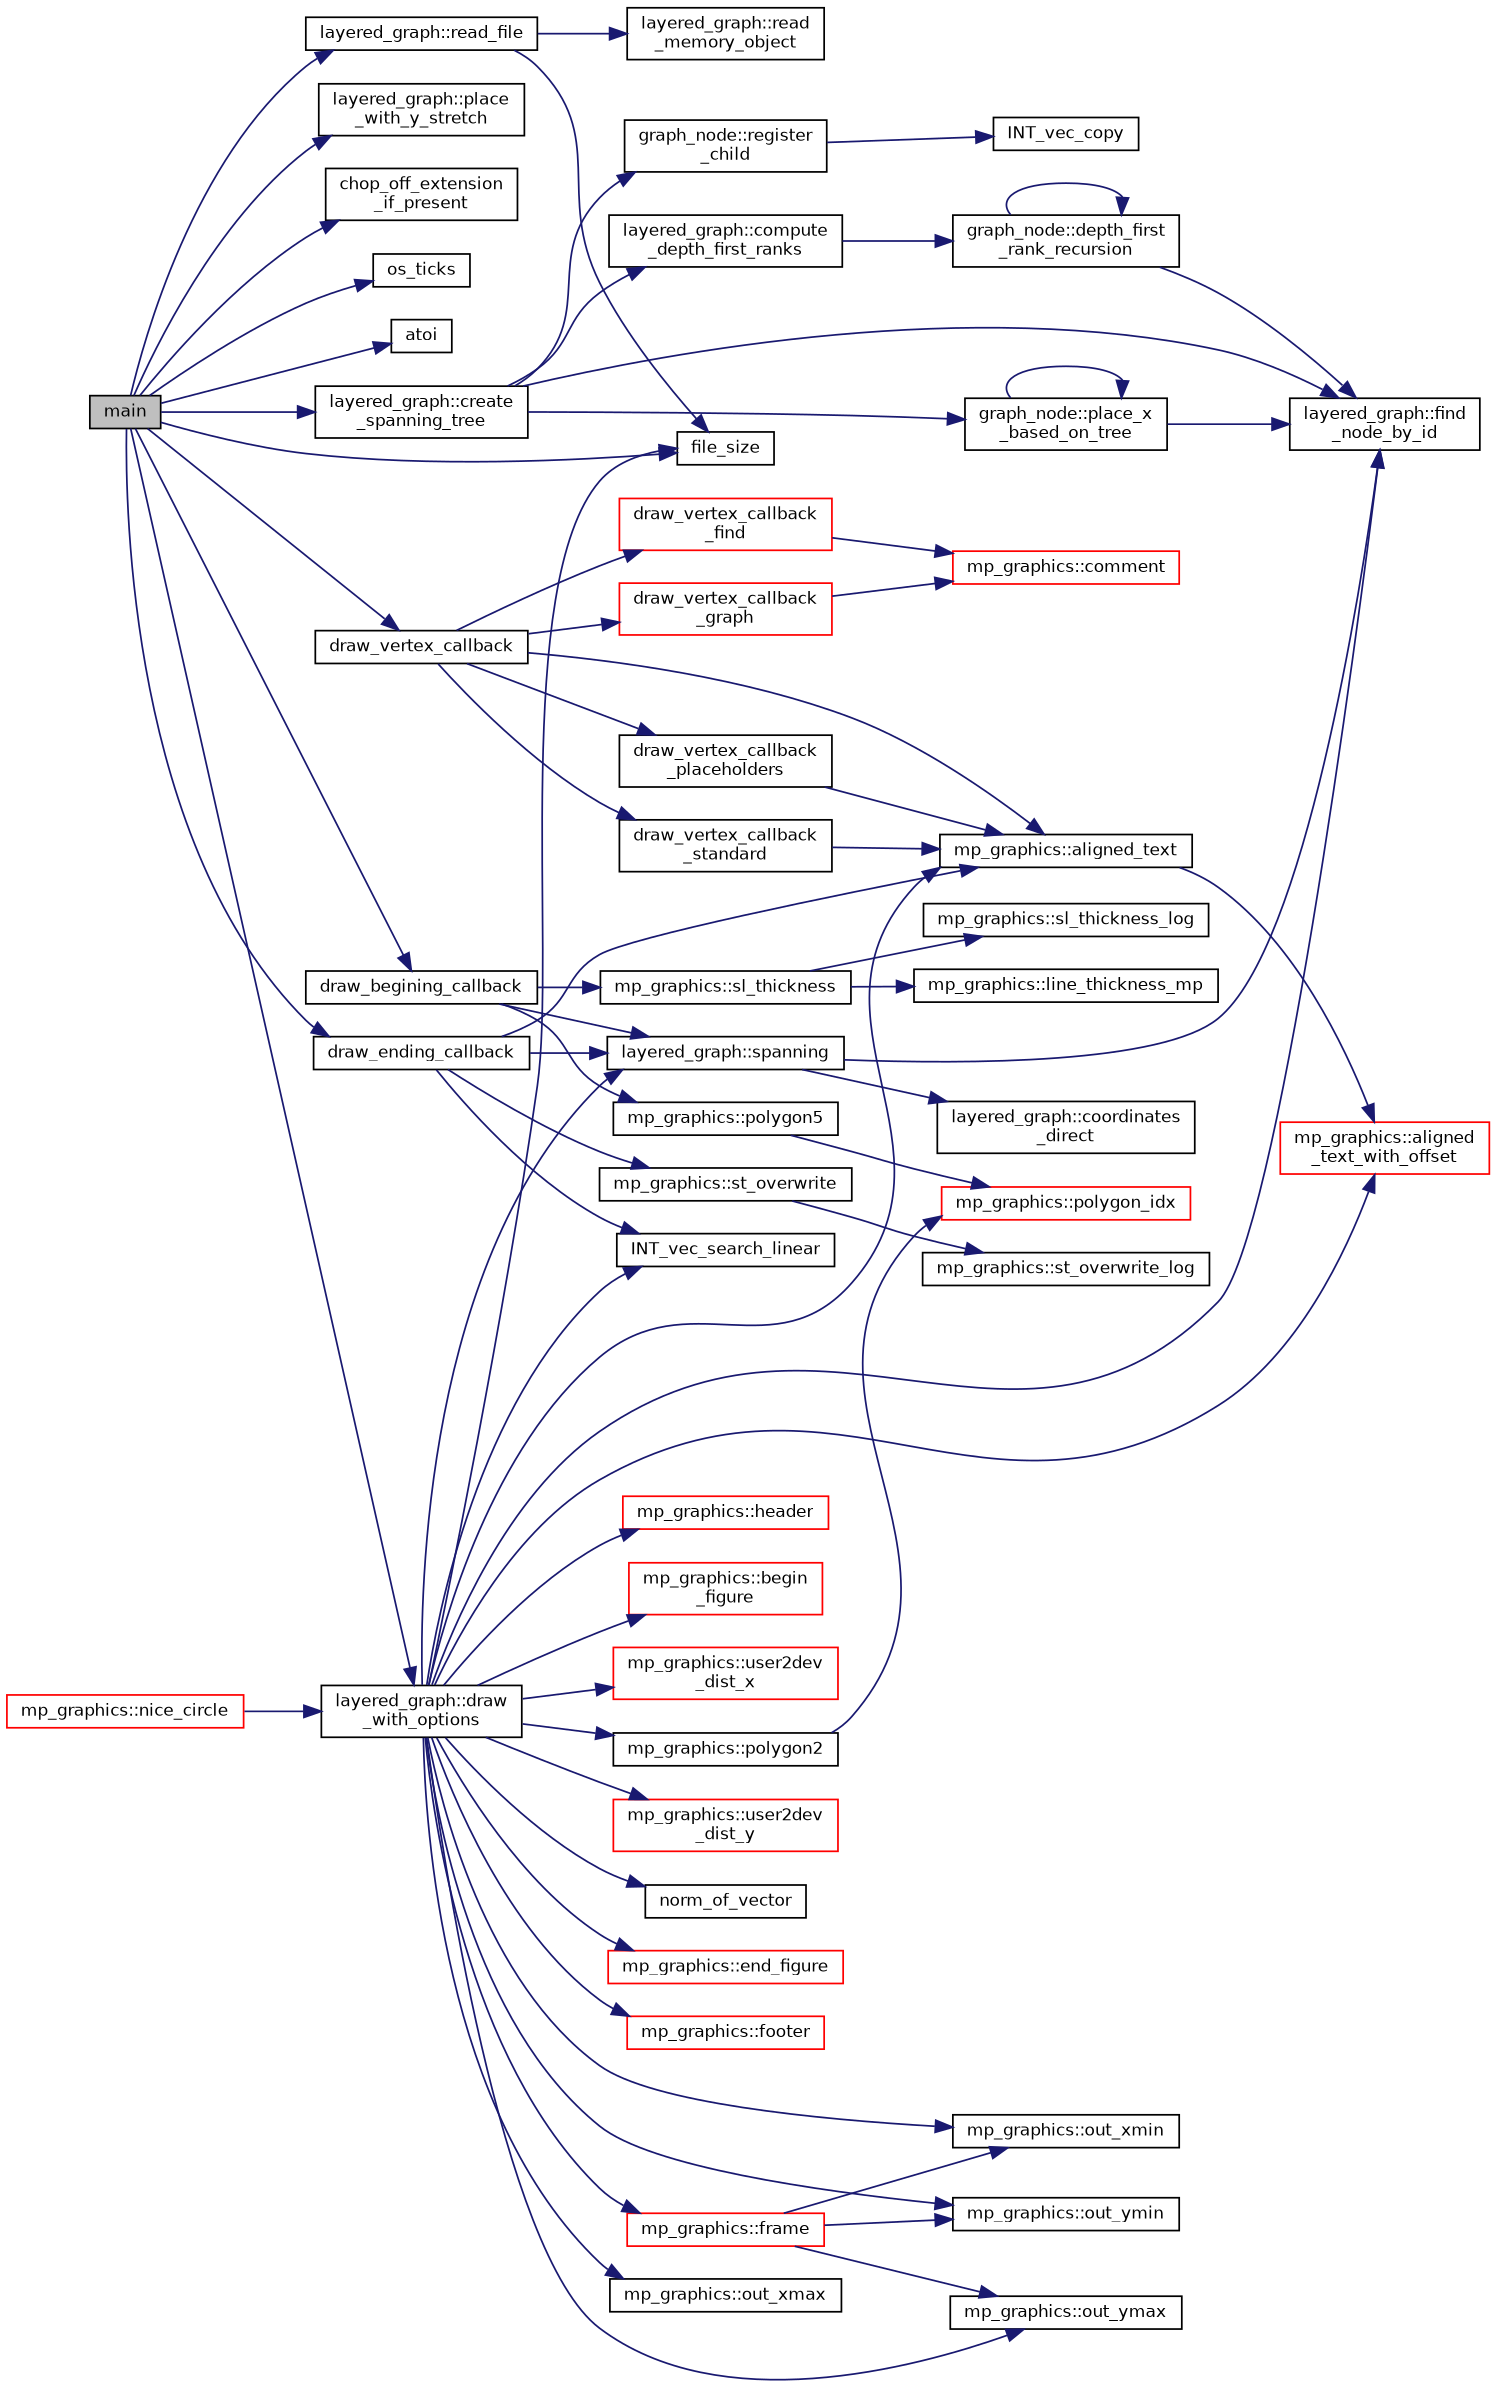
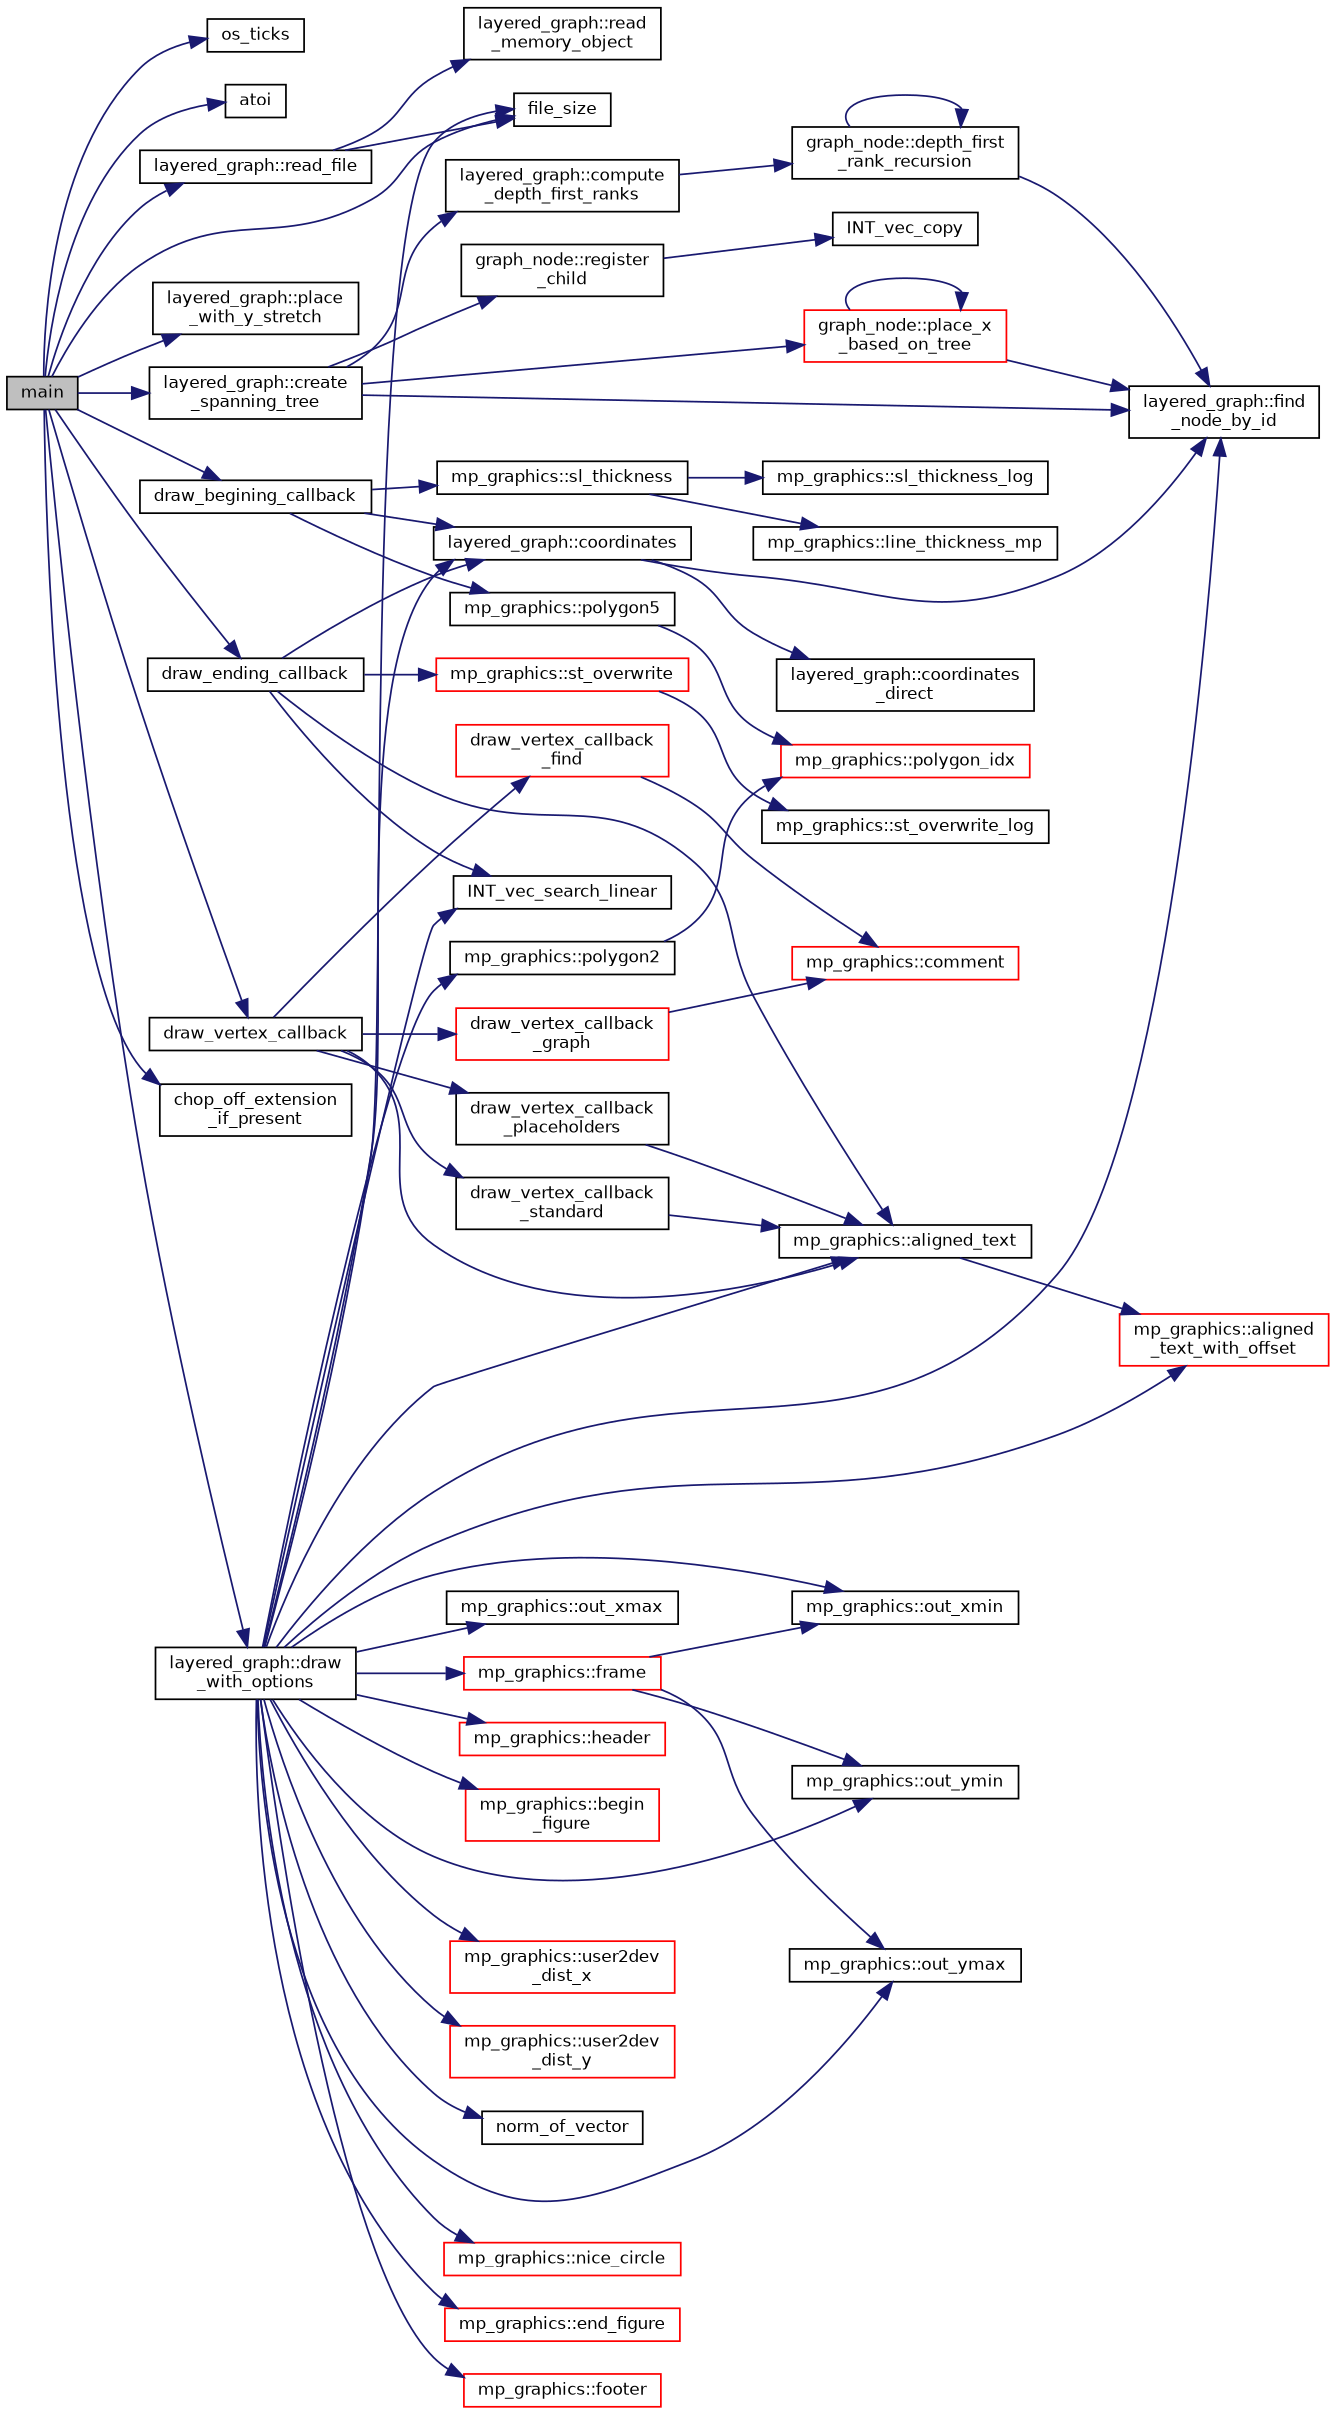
node "graph_node::place_x _based_on_tree": color black -> red
node "layered_graph::spanning": label "layered_graph::spanning" -> "layered_graph::coordinates"
node "mp_graphics::st_overwrite": color black -> red
edge "mp_graphics::nice_circle" -> "layered_graph::draw _with_options": reversed
